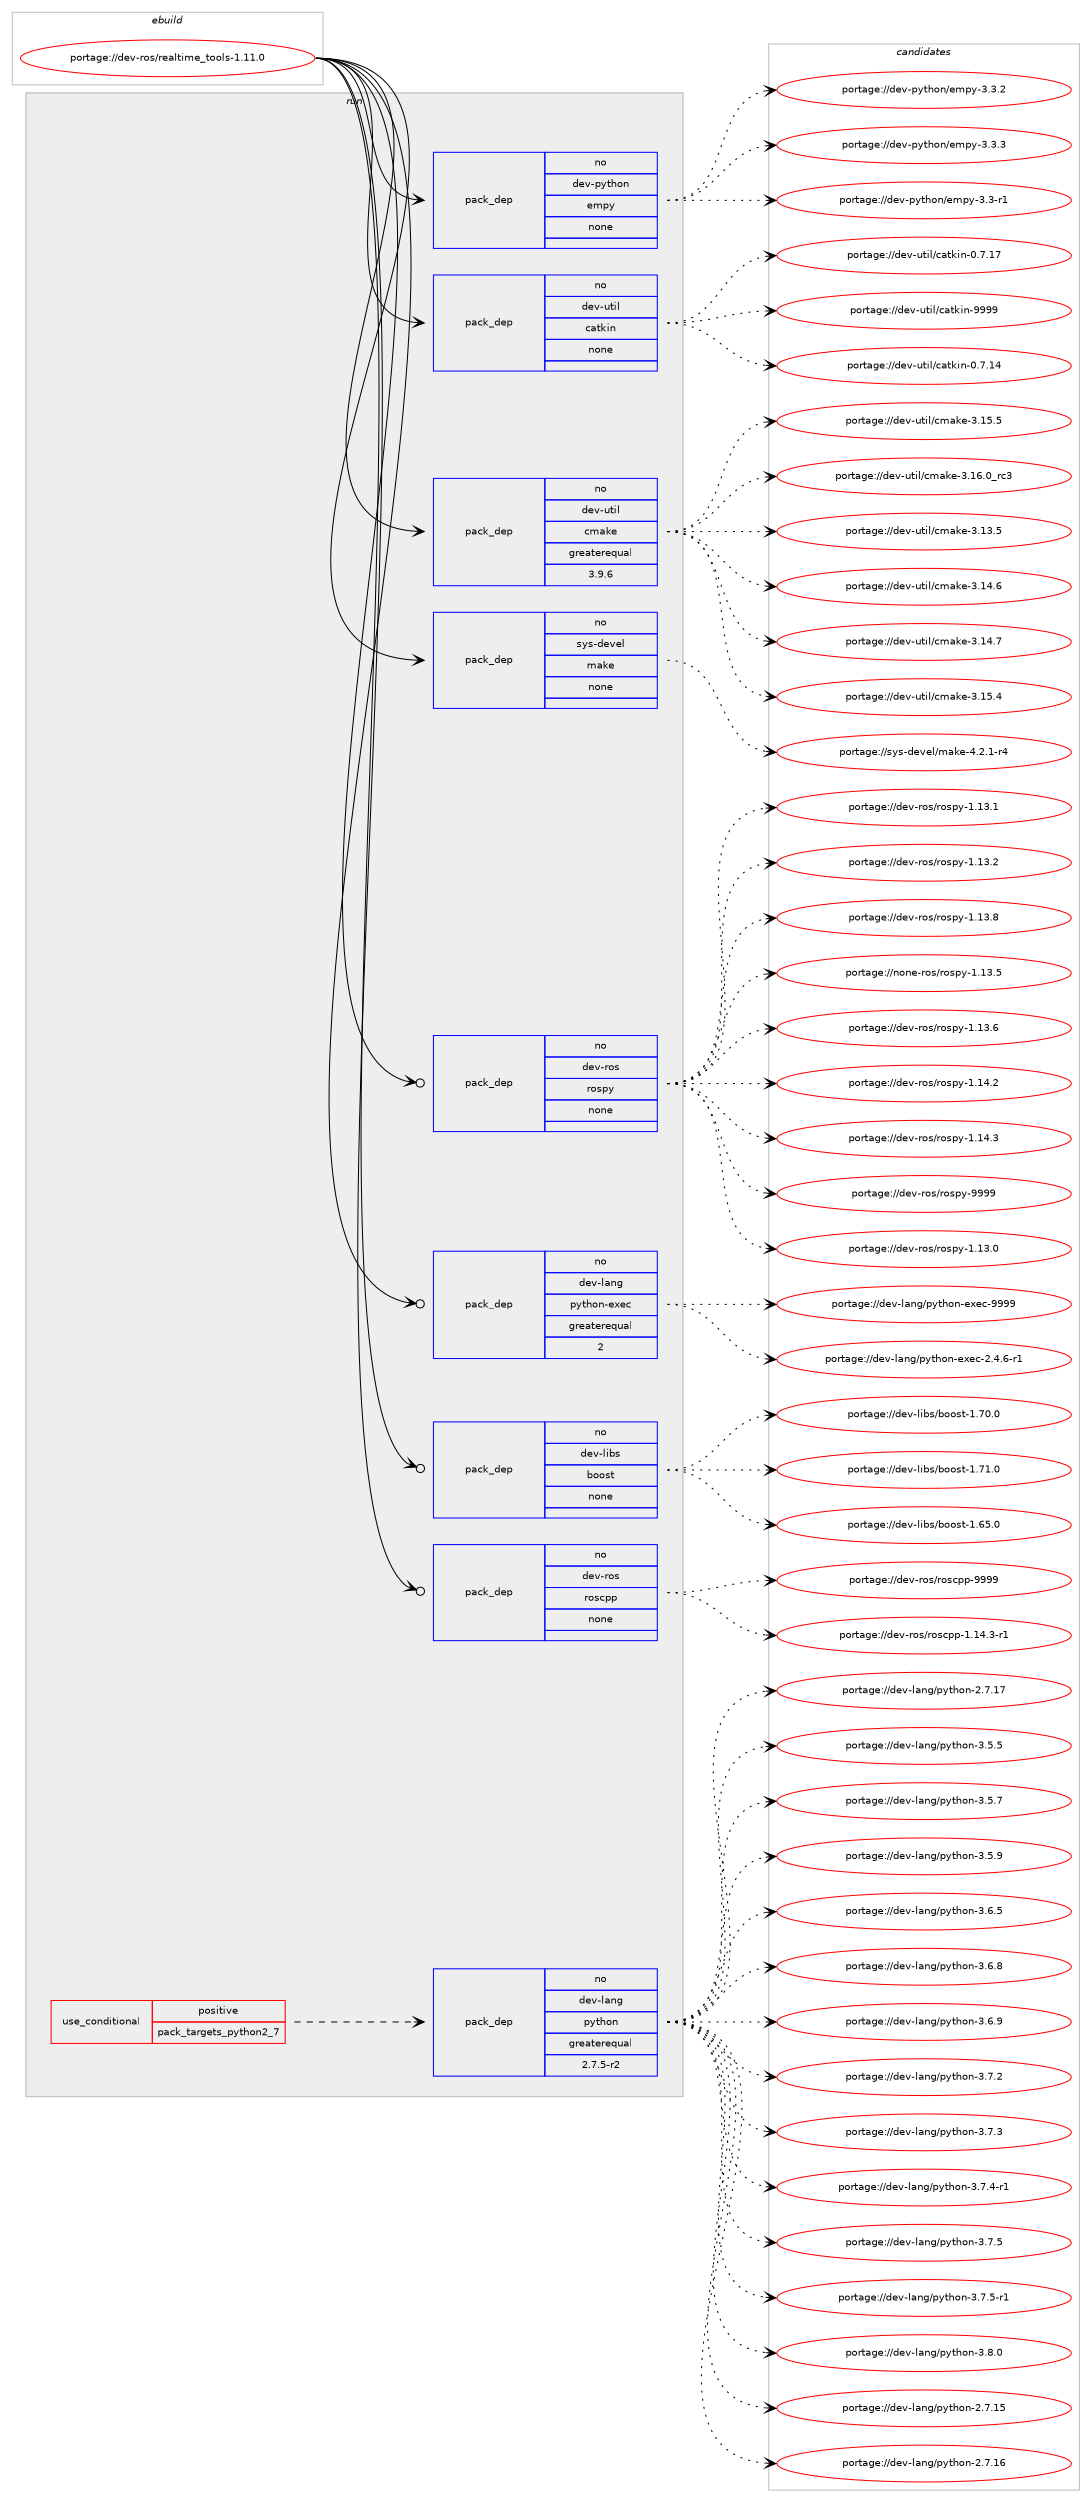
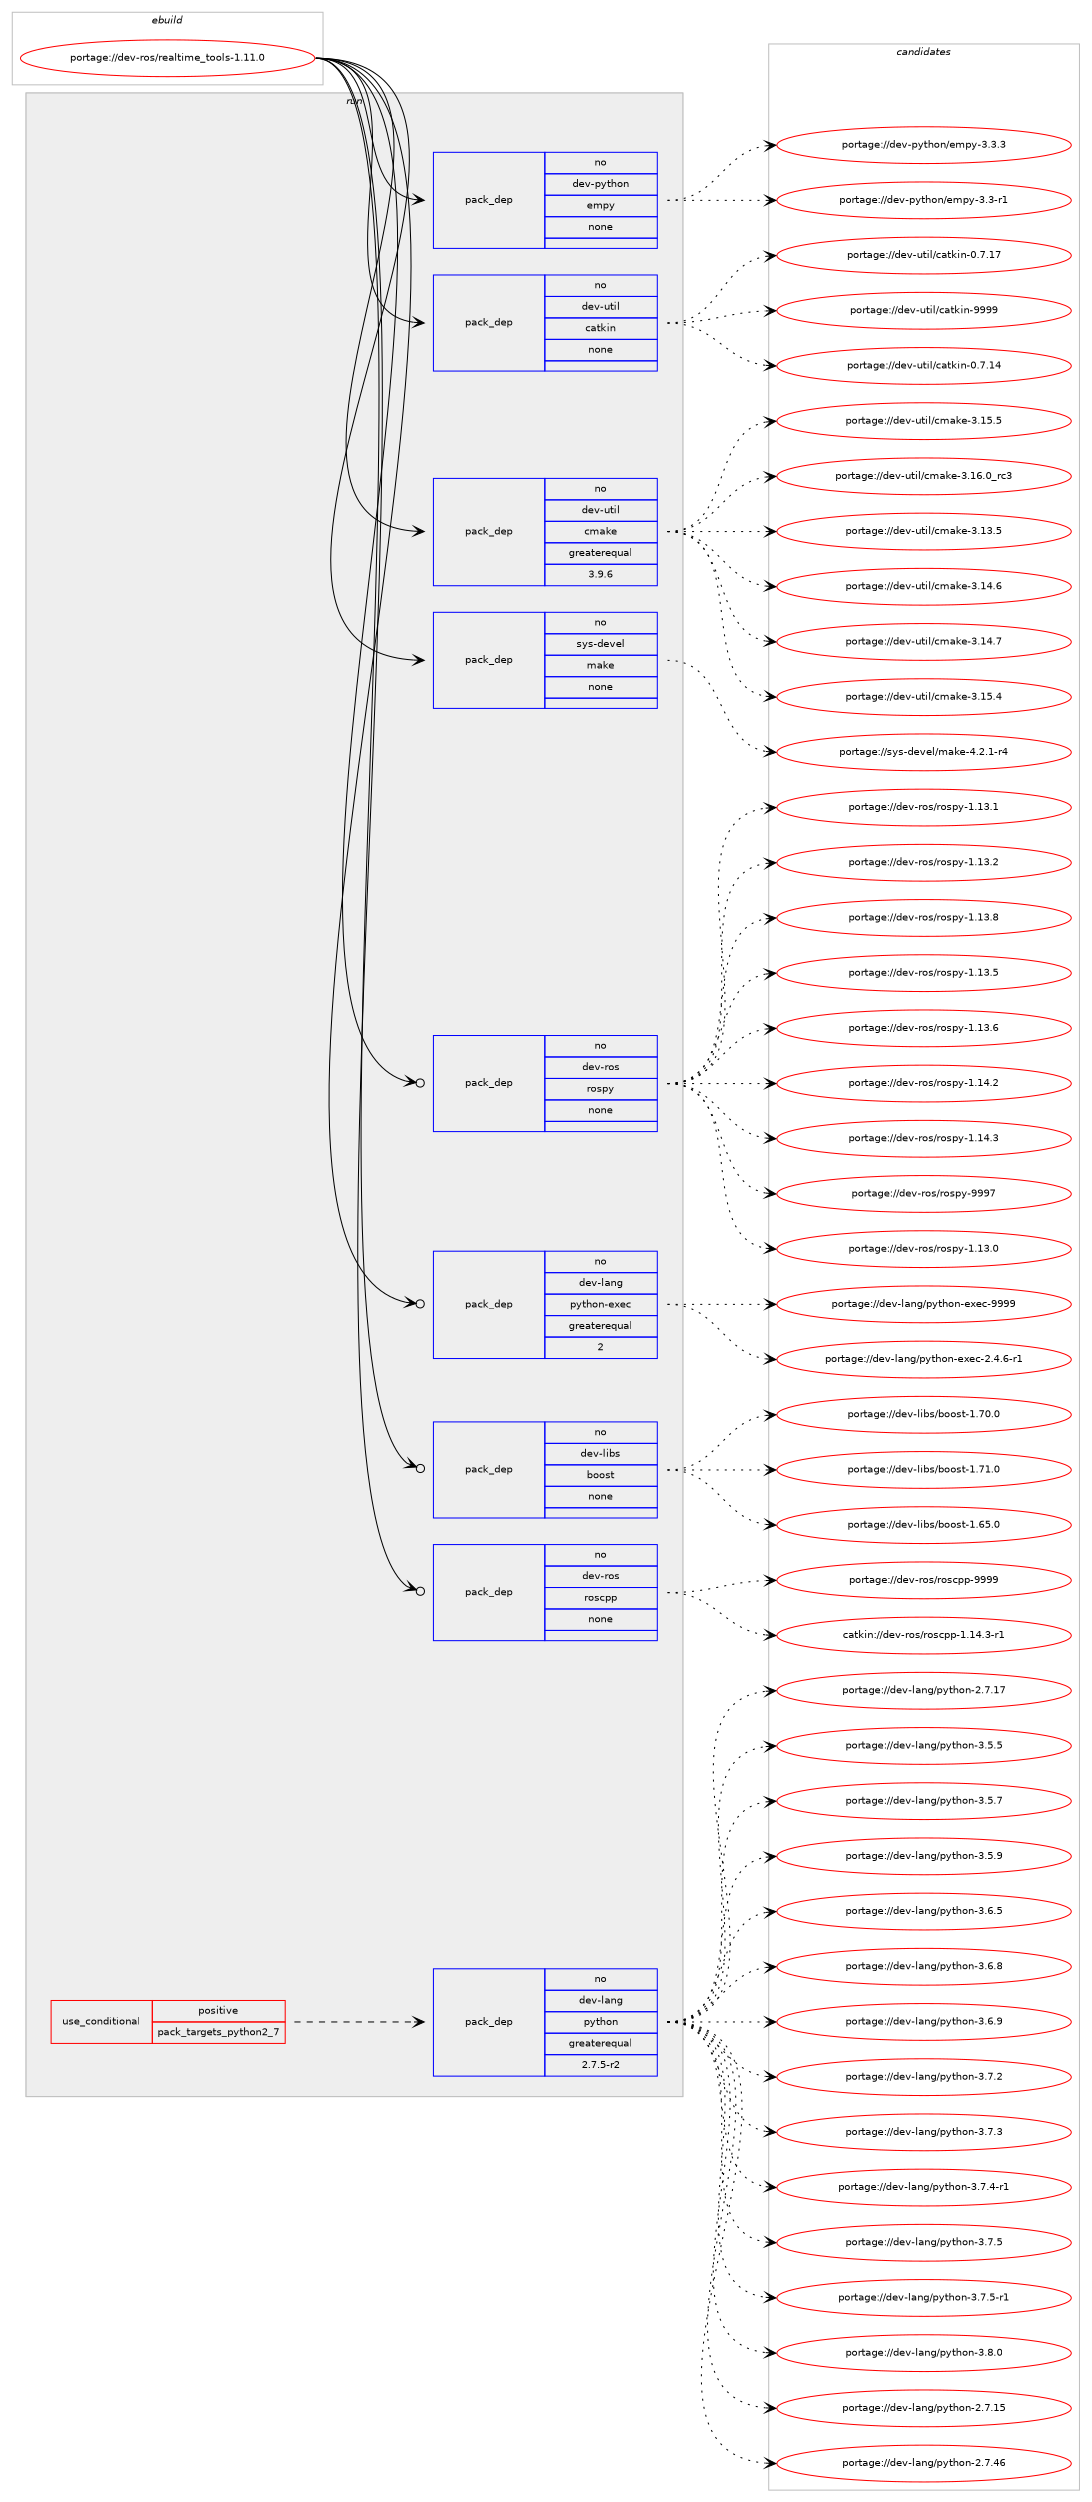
node "portage://dev-python/empy-3.3.2": removed
node "portage://none-ros/rospy-1.13.5": label "portage://none-ros/rospy-1.13.5" -> "portage://dev-ros/rospy-1.13.5"
node "portage://dev-ros/rospy-9999": label "portage://dev-ros/rospy-9999" -> "portage://dev-ros/rospy-9997"
node "portage://dev-ros/roscpp-1.14.3-r1": label "portage://dev-ros/roscpp-1.14.3-r1" -> "catkin://dev-ros/roscpp-1.14.3-r1"
node "portage://dev-lang/python-2.7.16": label "portage://dev-lang/python-2.7.16" -> "portage://dev-lang/python-2.7.46"
